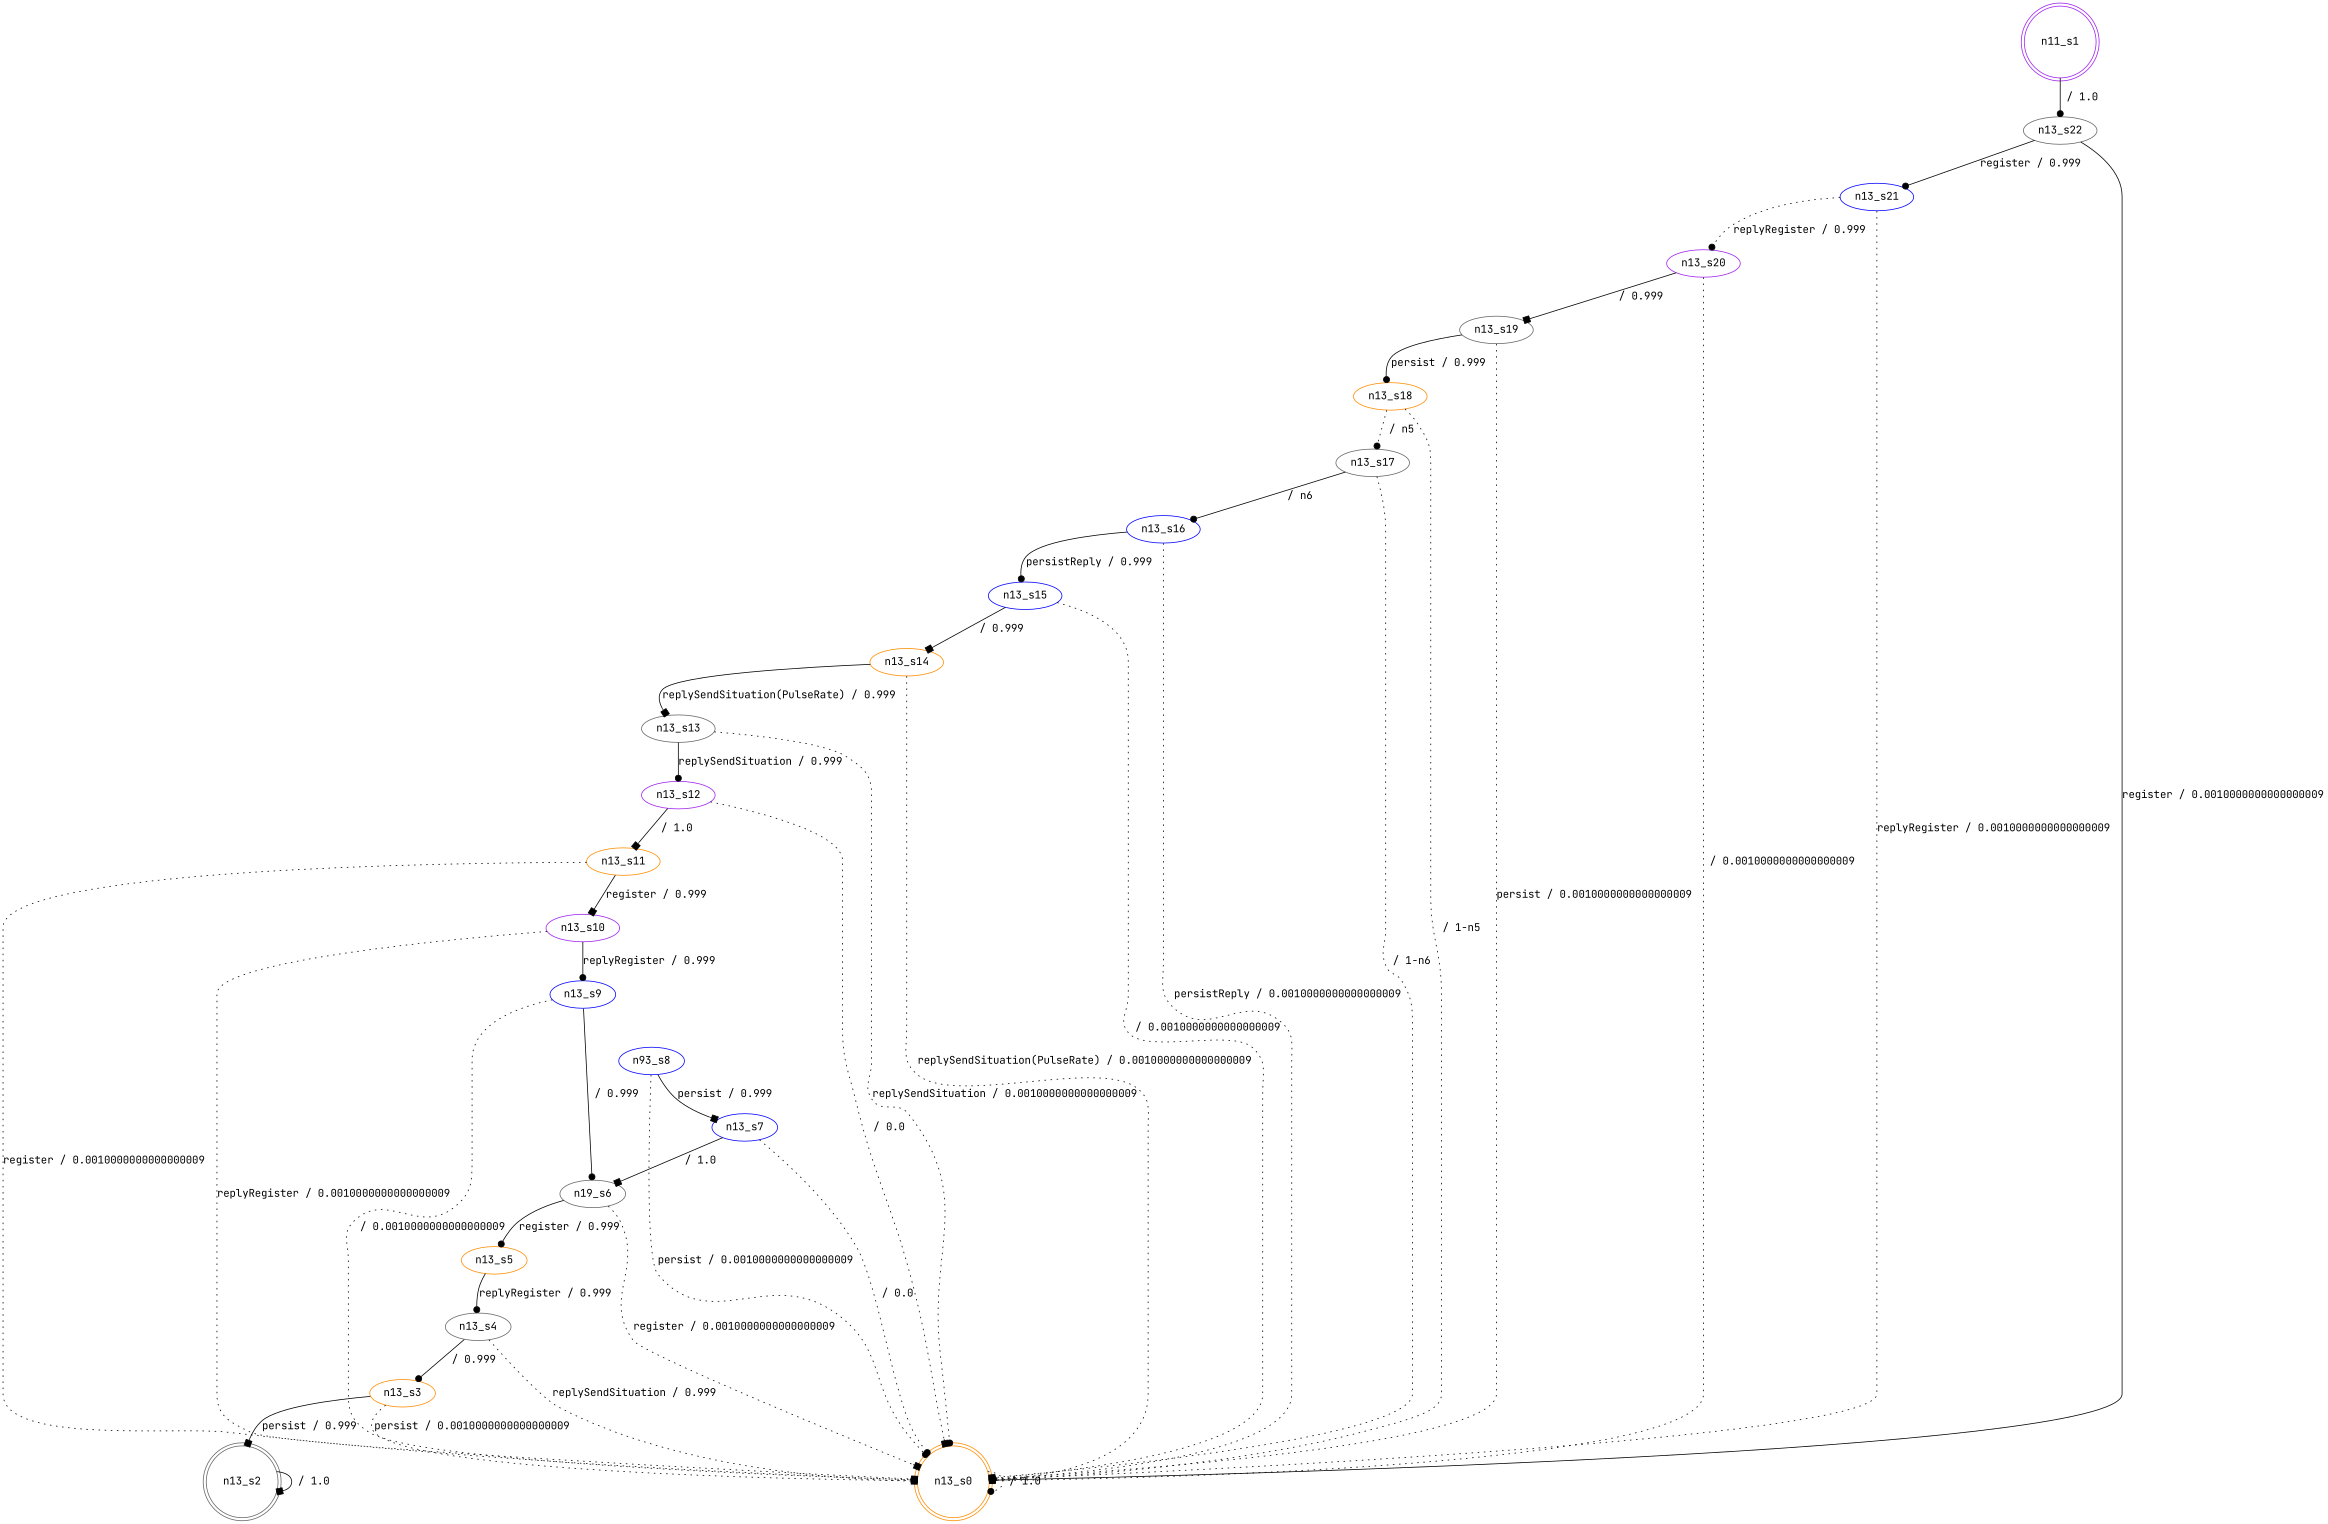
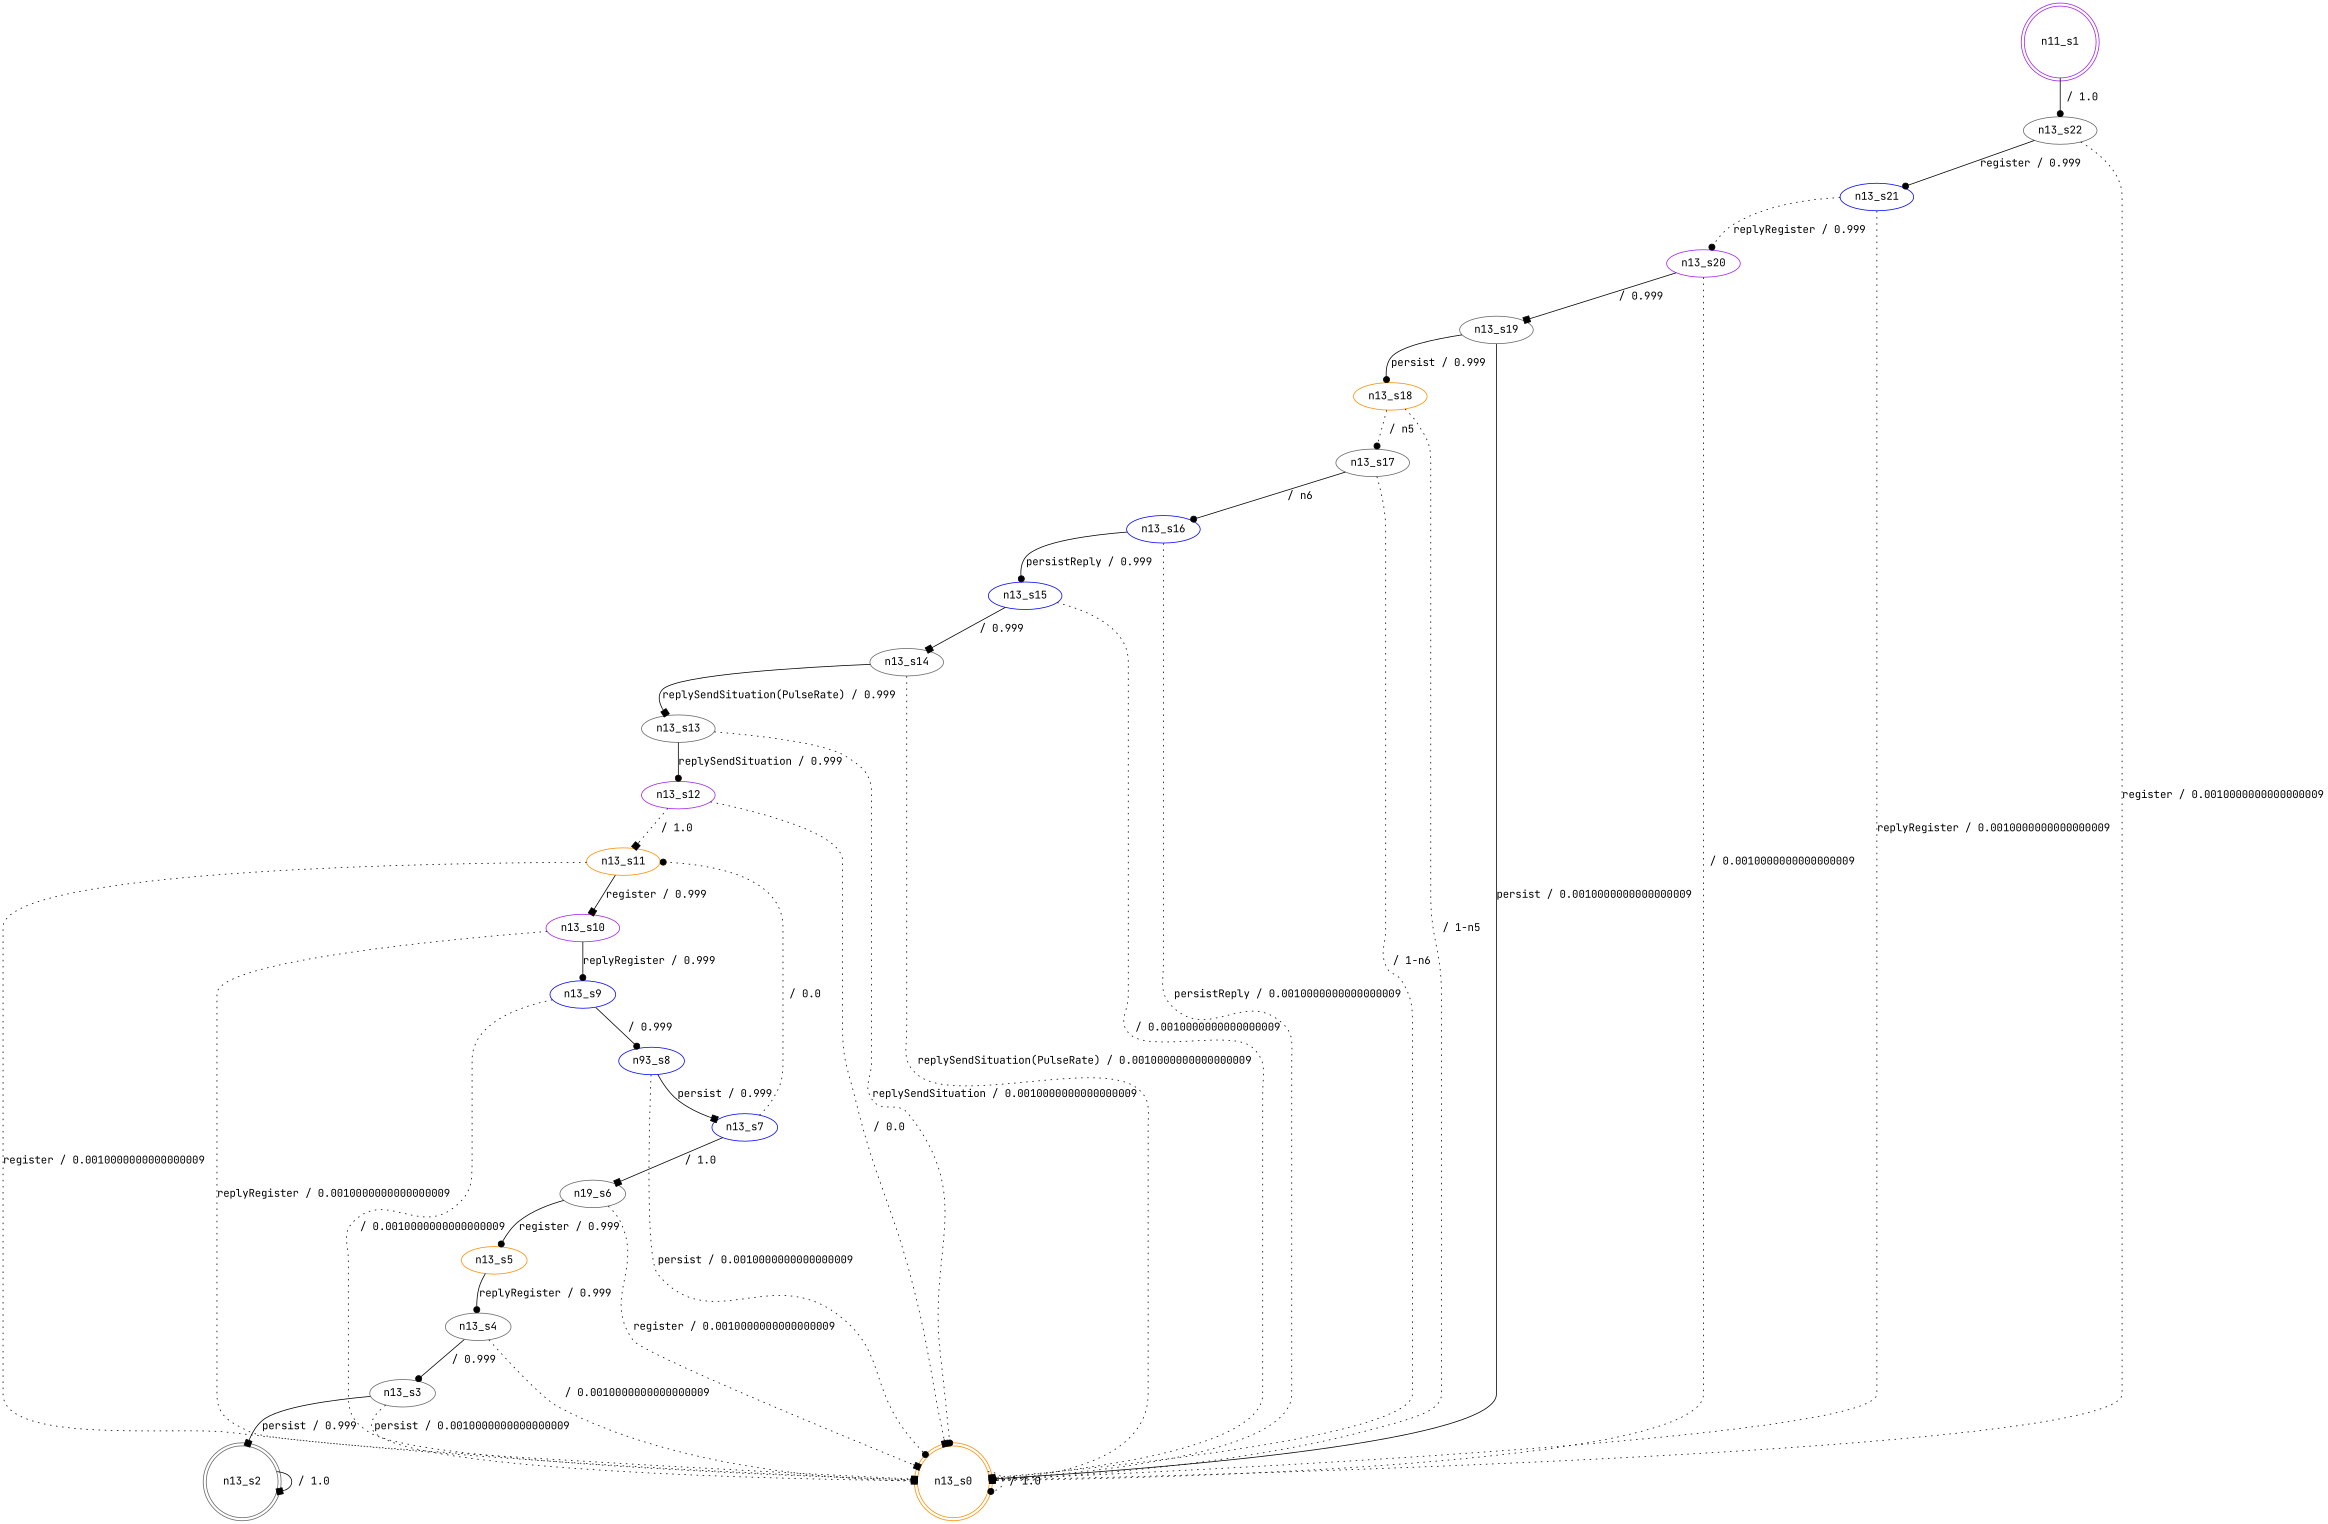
node "n13_s14": color darkorange -> gray40
edge "n13_s12" -> "n13_s11": style solid -> dotted
edge "n13_s9" -> "n19_s6": now "n13_s9" -> "n93_s8"
edge "n13_s19" -> "n13_s0": style dotted -> solid
edge "n13_s7" -> "n13_s0": now "n13_s7" -> "n13_s11"
edge "n13_s22" -> "n13_s0": style solid -> dotted
node "n13_s3": color darkorange -> gray40
edge "n13_s4" -> "n13_s0": label "replySendSituation / 0.999" -> " / 0.0010000000000000009"
